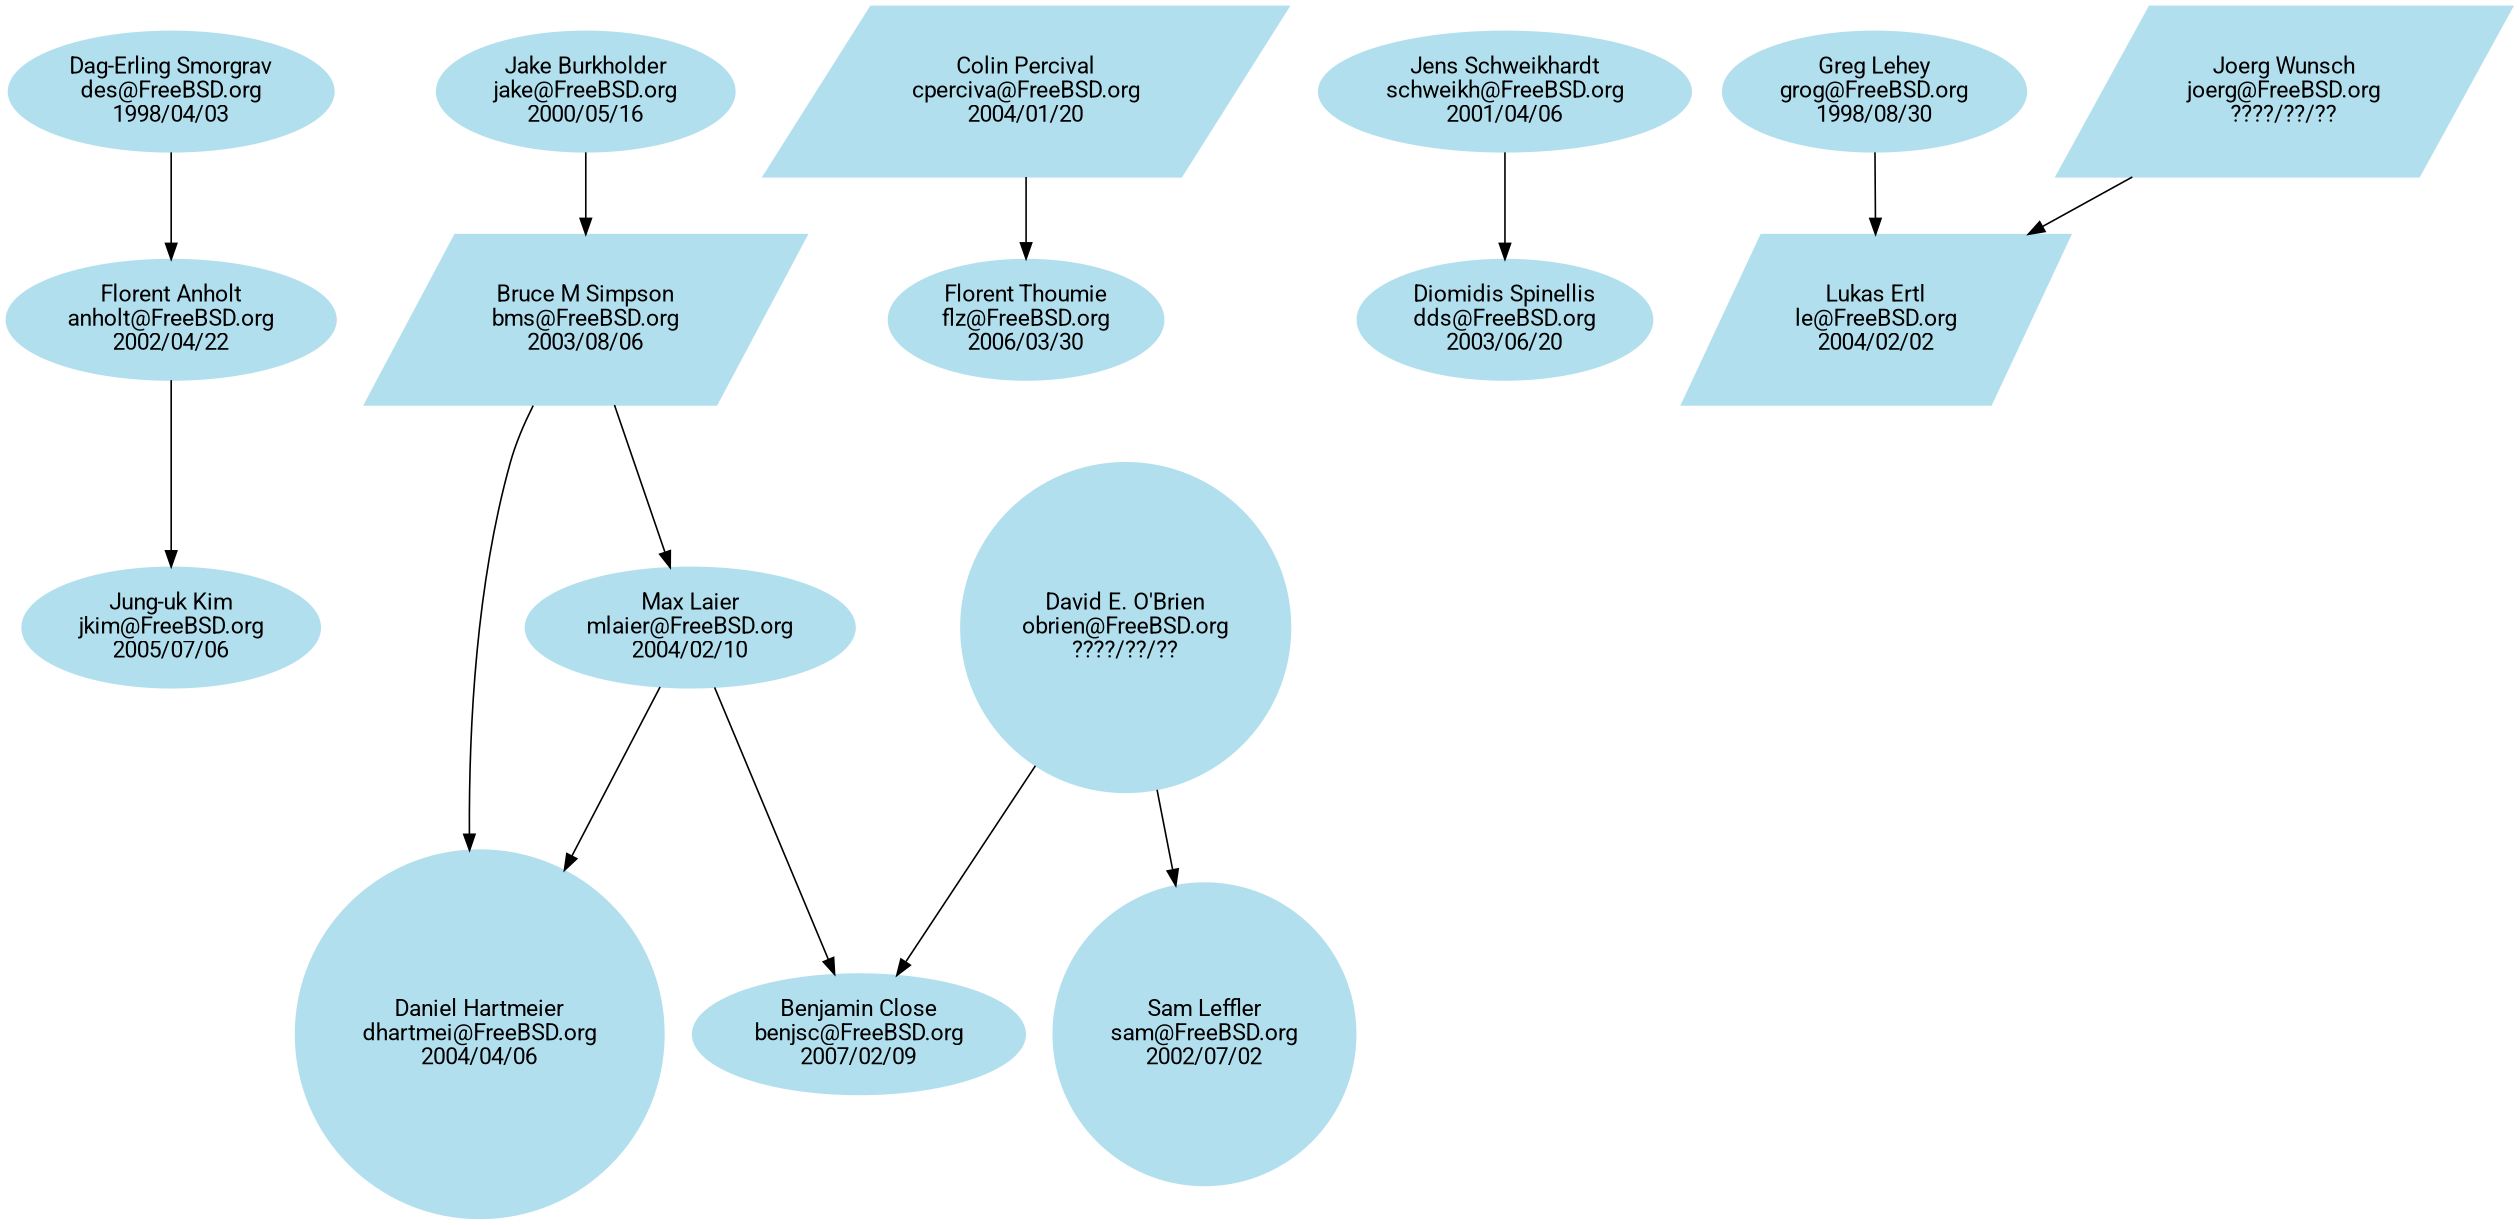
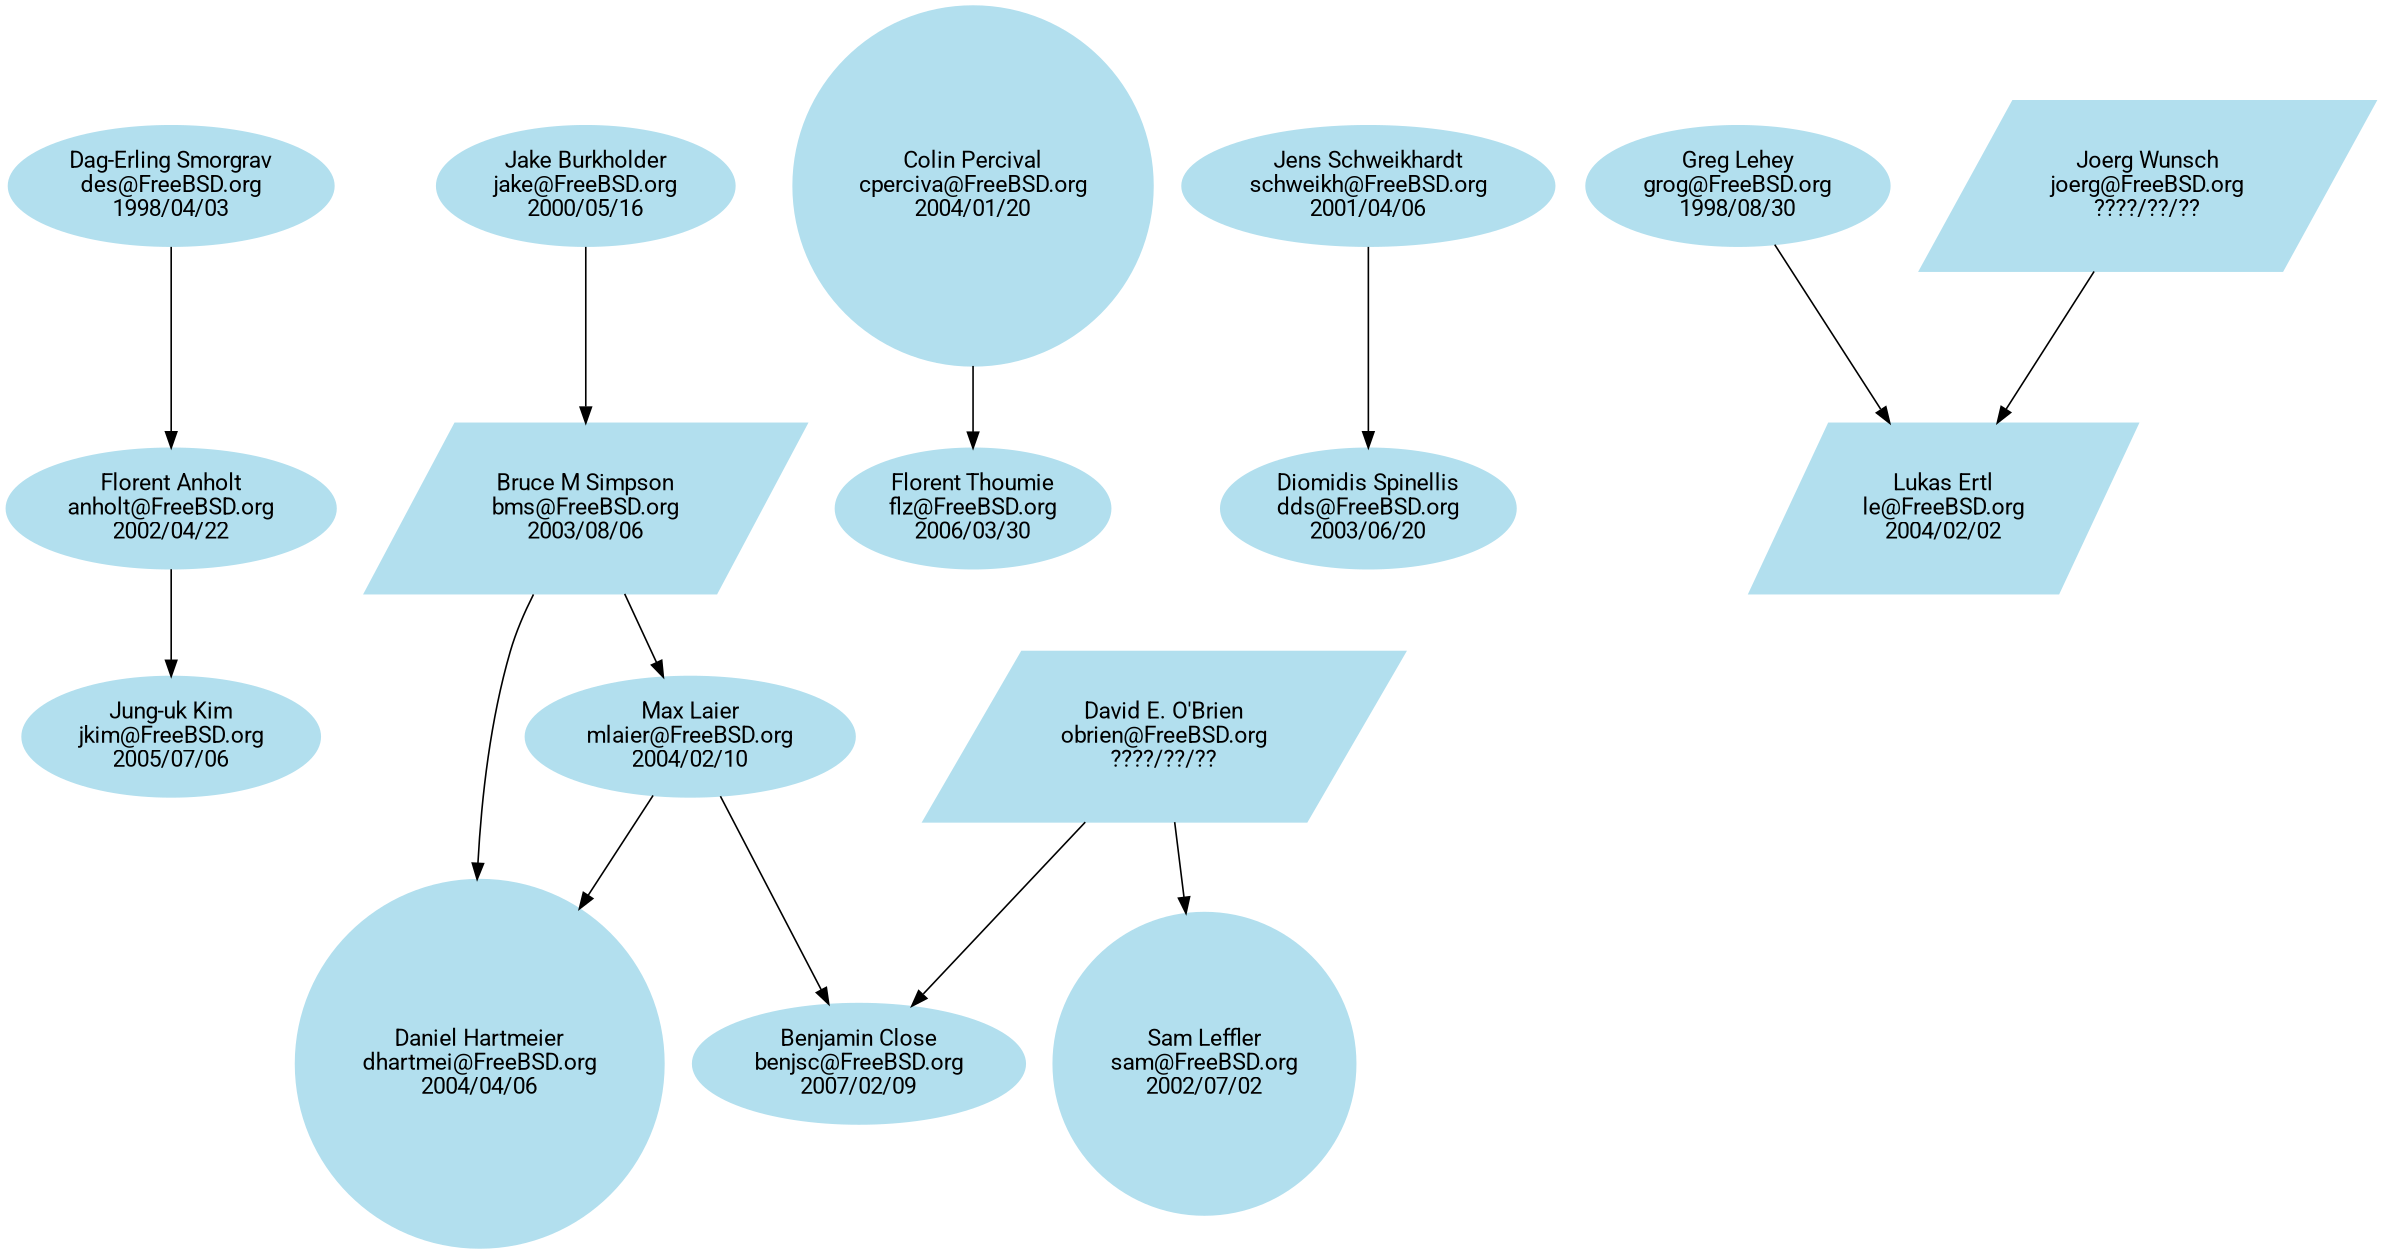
node "Colin Percival cperciva@FreeBSD.org 2004/01/20": shape parallelogram -> circle
node "David E. O'Brien obrien@FreeBSD.org ????/??/??": shape circle -> parallelogram
